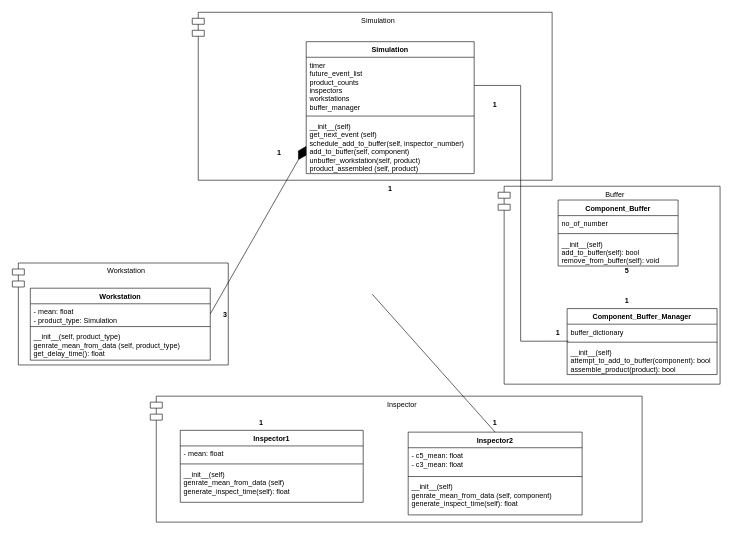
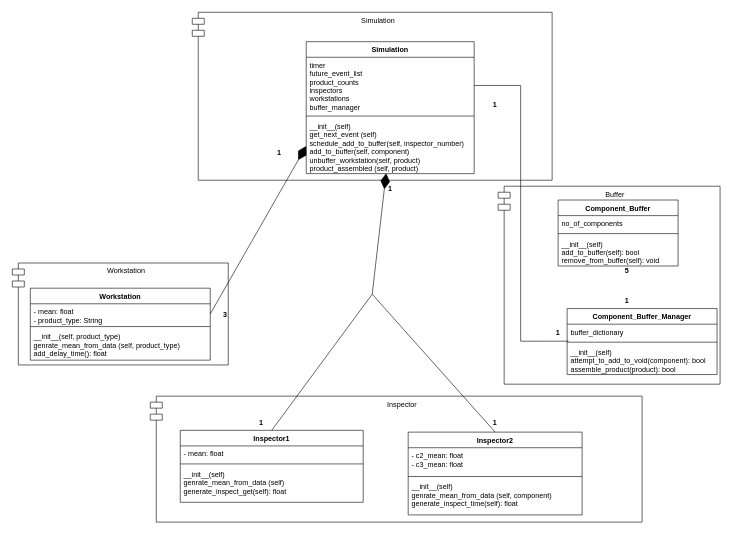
node "no_of_number": label "no_of_number" -> "no_of_components"
node "- mean: float - product_type: Simulation": label "- mean: float - product_type: Simulation" -> "- mean: float - product_type: String"
edge "Inspector1" -> "__init__(self) get_next_event (self) schedule_add_to_buffer(self, inspector_number) add_to_buffer(self, component) unbuffer_workstation(self, product) product_assembled (self, product)": added
node "__init__(self, product_type) genrate_mean_from_data (self, product_type) get_delay_time(): float": label "__init__(self, product_type) genrate_mean_from_data (self, product_type) get_delay_time(): float" -> "__init__(self, product_type) genrate_mean_from_data (self, product_type) add_delay_time(): float"
node "__init__(self) attempt_to_add_to_buffer(component): bool assemble_product(product): bool": label "__init__(self) attempt_to_add_to_buffer(component): bool assemble_product(product): bool" -> "__init__(self) attempt_to_add_to_void(component): bool assemble_product(product): bool"
node "- c5_mean: float - c3_mean: float": label "- c5_mean: float - c3_mean: float" -> "- c2_mean: float - c3_mean: float"
node "__init__(self) genrate_mean_from_data (self) generate_inspect_time(self): float": label "__init__(self) genrate_mean_from_data (self) generate_inspect_time(self): float" -> "__init__(self) genrate_mean_from_data (self) generate_inspect_get(self): float"
